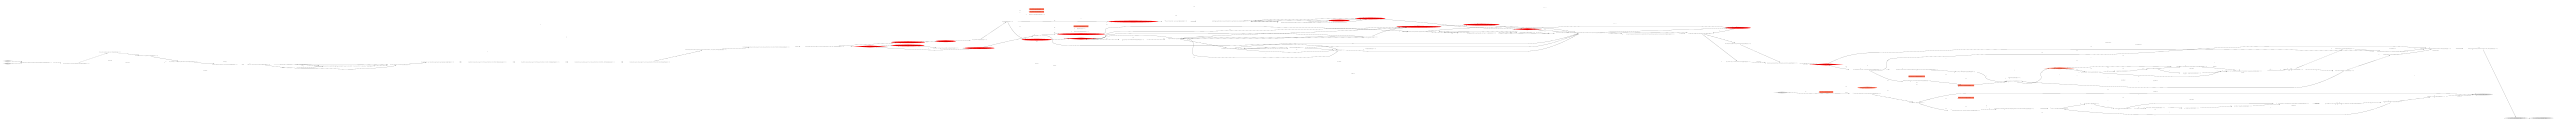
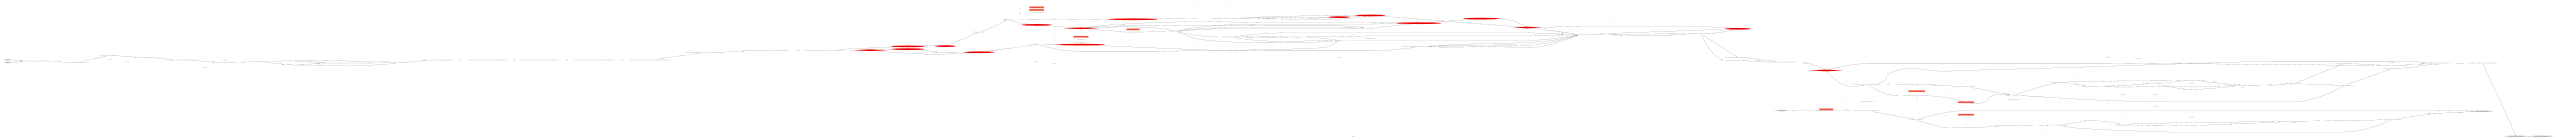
node "String string@@@29@@@['0', '1', '0']": added
node "q instanceof BoostQuery@@@60@@@['1', '1', '0']": fillcolor tomato -> white
node "boostedMLTQuery@@@57@@@['0', '1', '0']": fillcolor tomato -> white
